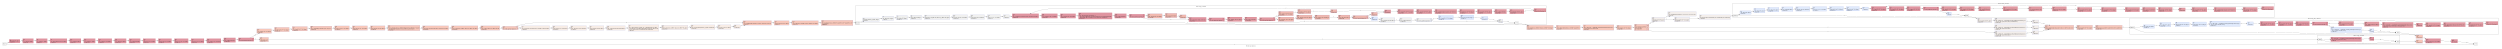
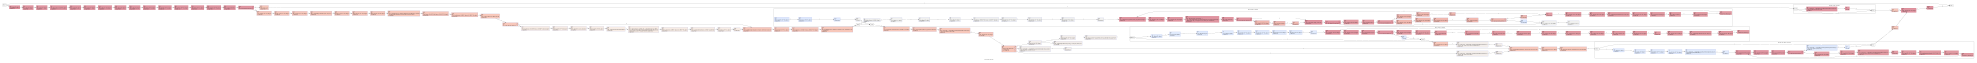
node "%73:": removed
node "%90:": fillcolor #e5d8d170 -> #ec7f6370
